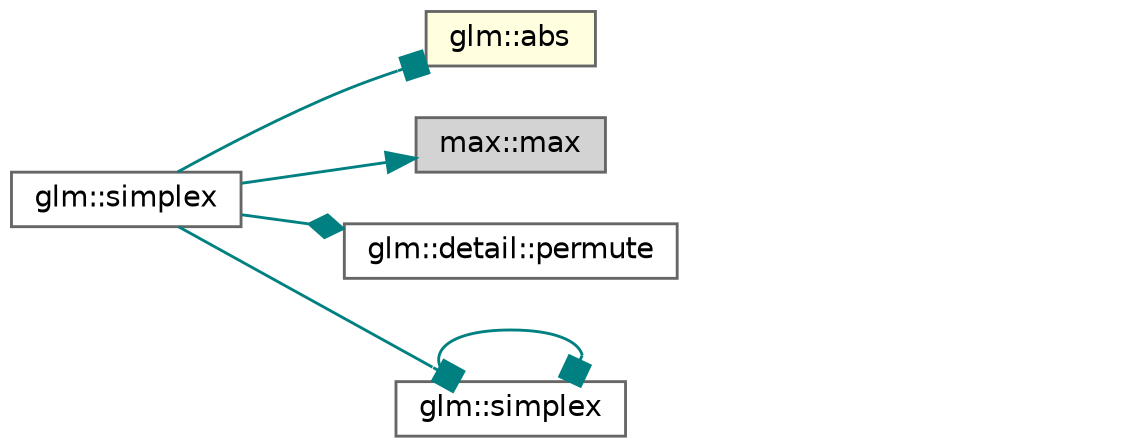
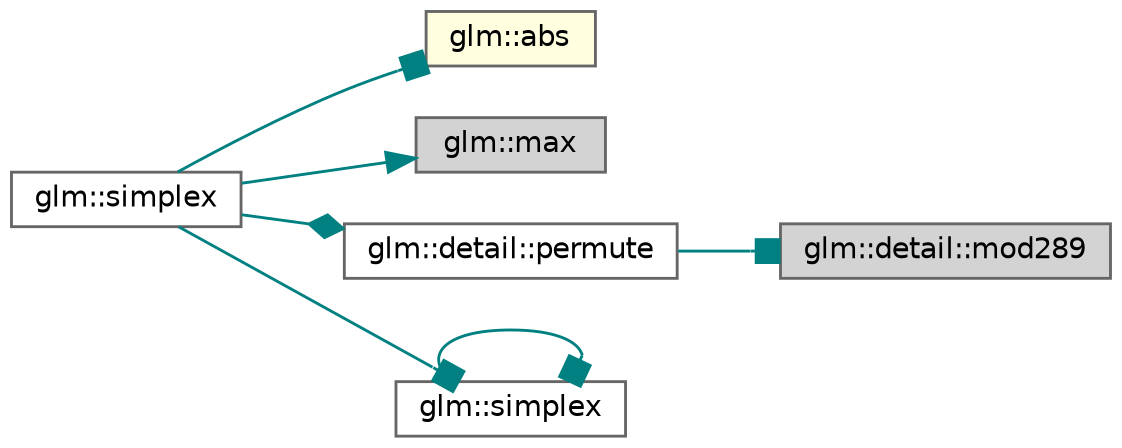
node "max::max": label "max::max" -> "glm::max"
node "glm::detail::mod289": added
